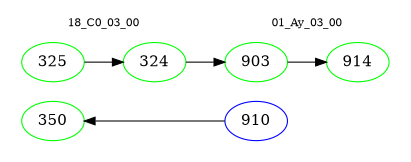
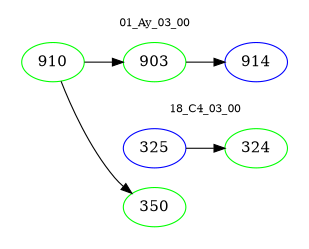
cluster "18_C0_03_00": label "18_C0_03_00" -> "18_C4_03_00"
node "325": color green -> blue
edge "324" -> "903": now "910" -> "903"
node "914": color green -> blue
node "910": color blue -> green
